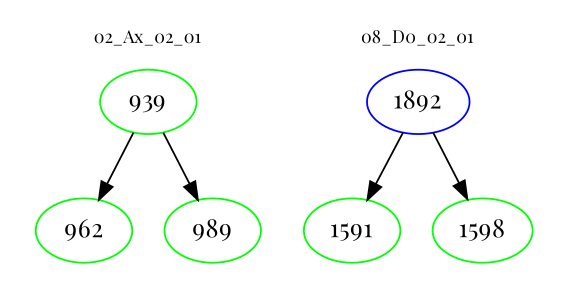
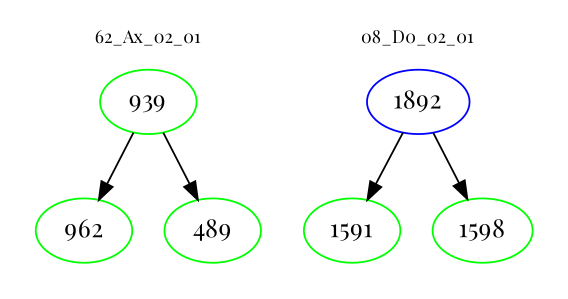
cluster "02_Ax_02_01": label "02_Ax_02_01" -> "62_Ax_02_01"
node "989": label "989" -> "489"
